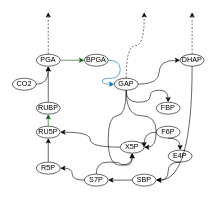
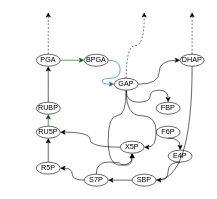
node "CO2": removed
edge "CO2" -> "PGA": removed
edge "F6P" -> "X5P": removed
edge "DHAP" -> "SBP": arrowhead classic -> none
